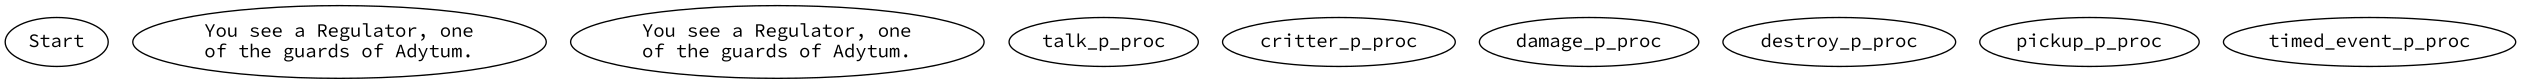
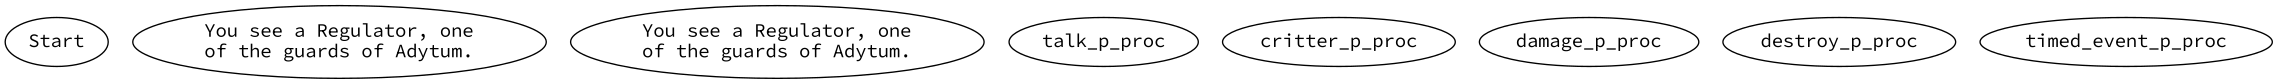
node "pickup_p_proc": removed
